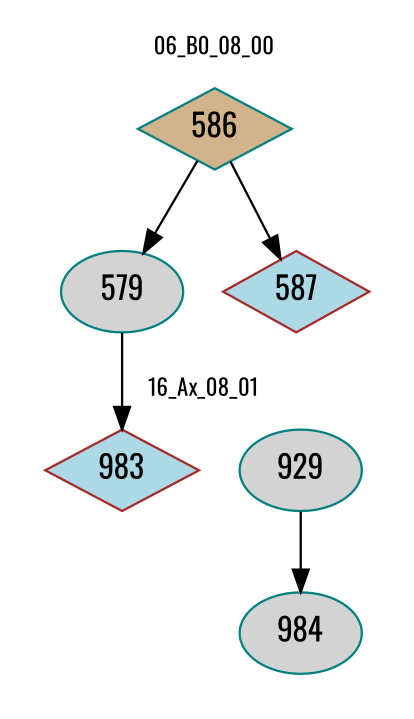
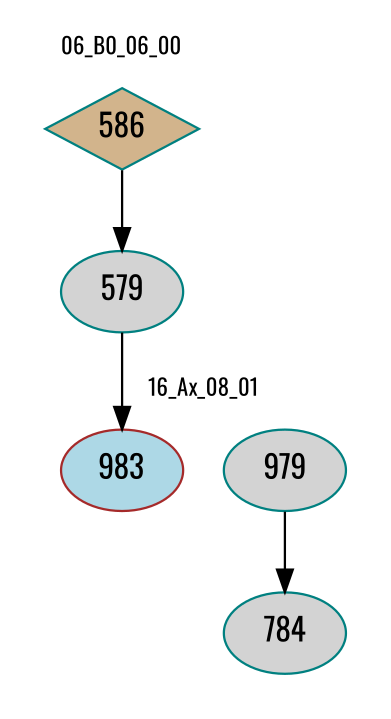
cluster "06_B0_08_00": label "06_B0_08_00" -> "06_B0_06_00"
node "587": removed
node "983": shape diamond -> ellipse
node "929": label "929" -> "979"
node "984": label "984" -> "784"
